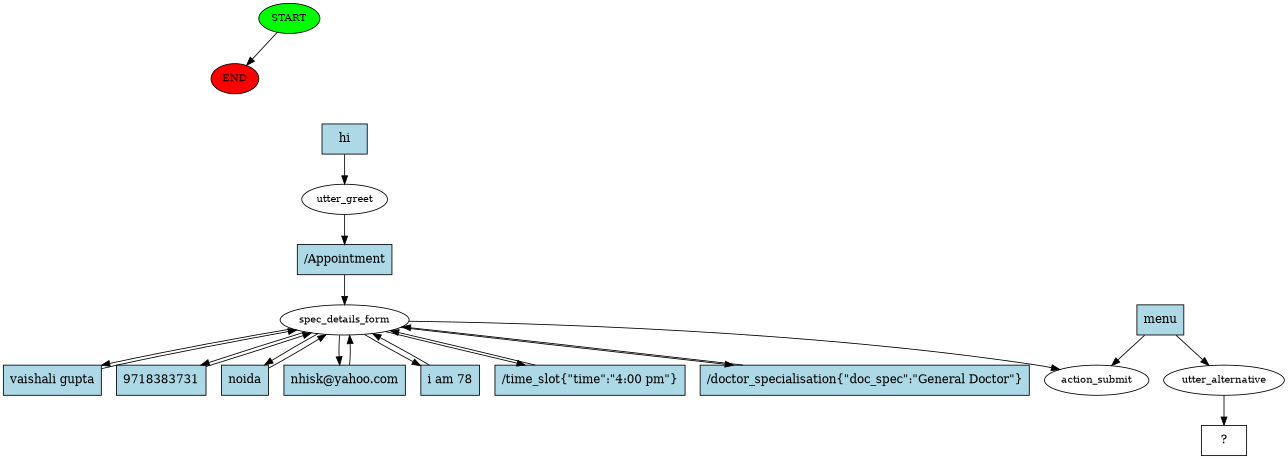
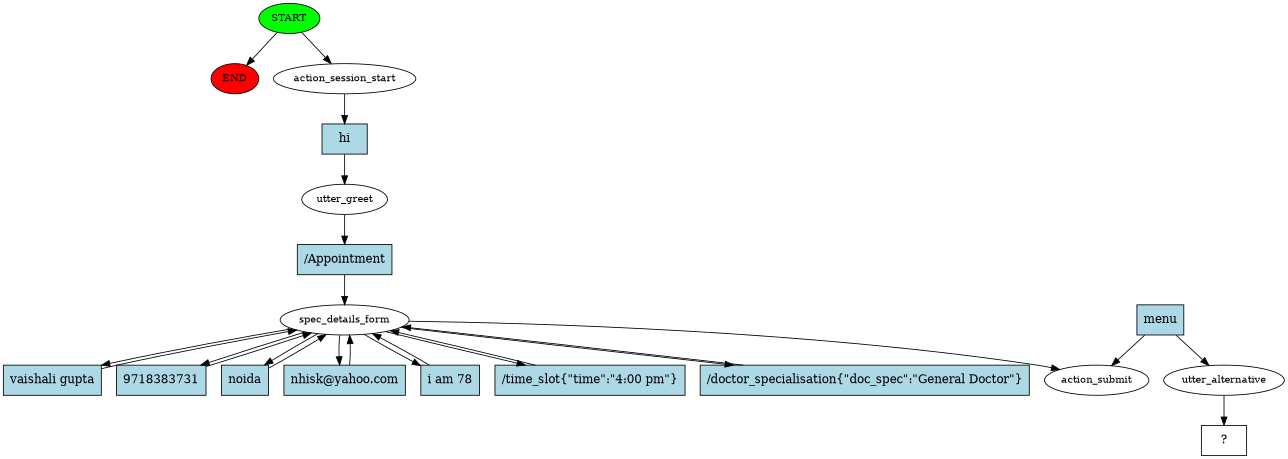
node "action_session_start": added
